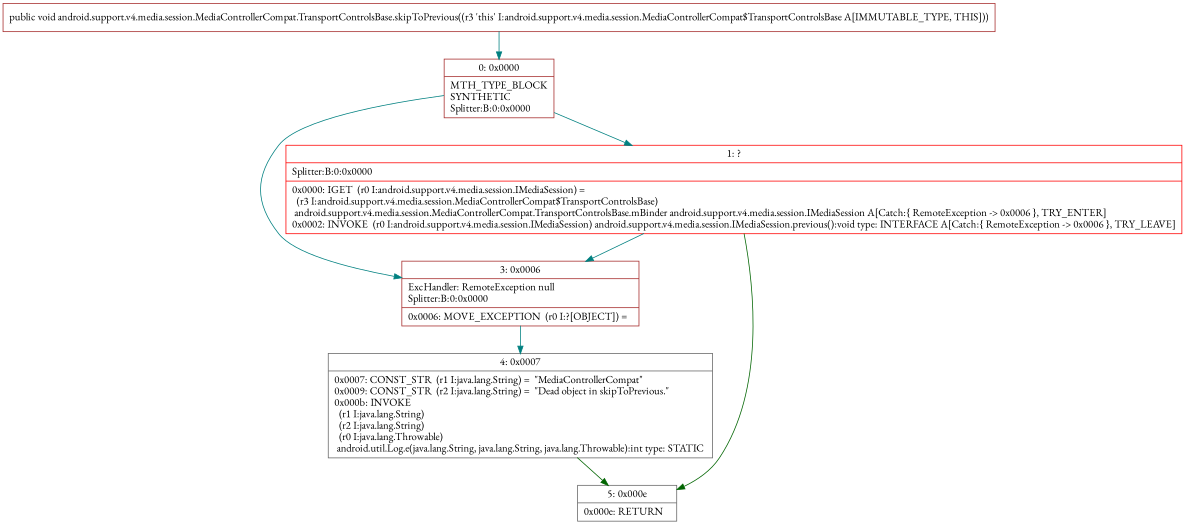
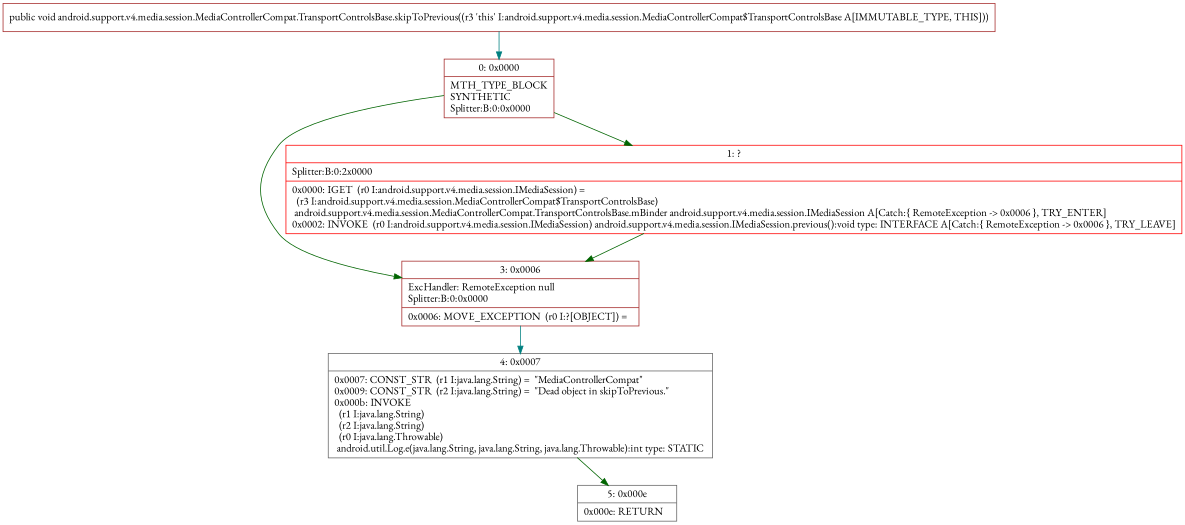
edge "0: 0x0000" -> "1: ?": color teal -> darkgreen
edge "0: 0x0000" -> "3: 0x0006": color teal -> darkgreen
node "1: ?": text "Splitter:B:0:0x0000" -> "Splitter:B:0:2x0000"
edge "1: ?" -> "3: 0x0006": color teal -> darkgreen
edge "1: ?" -> "5: 0x000e": removed
